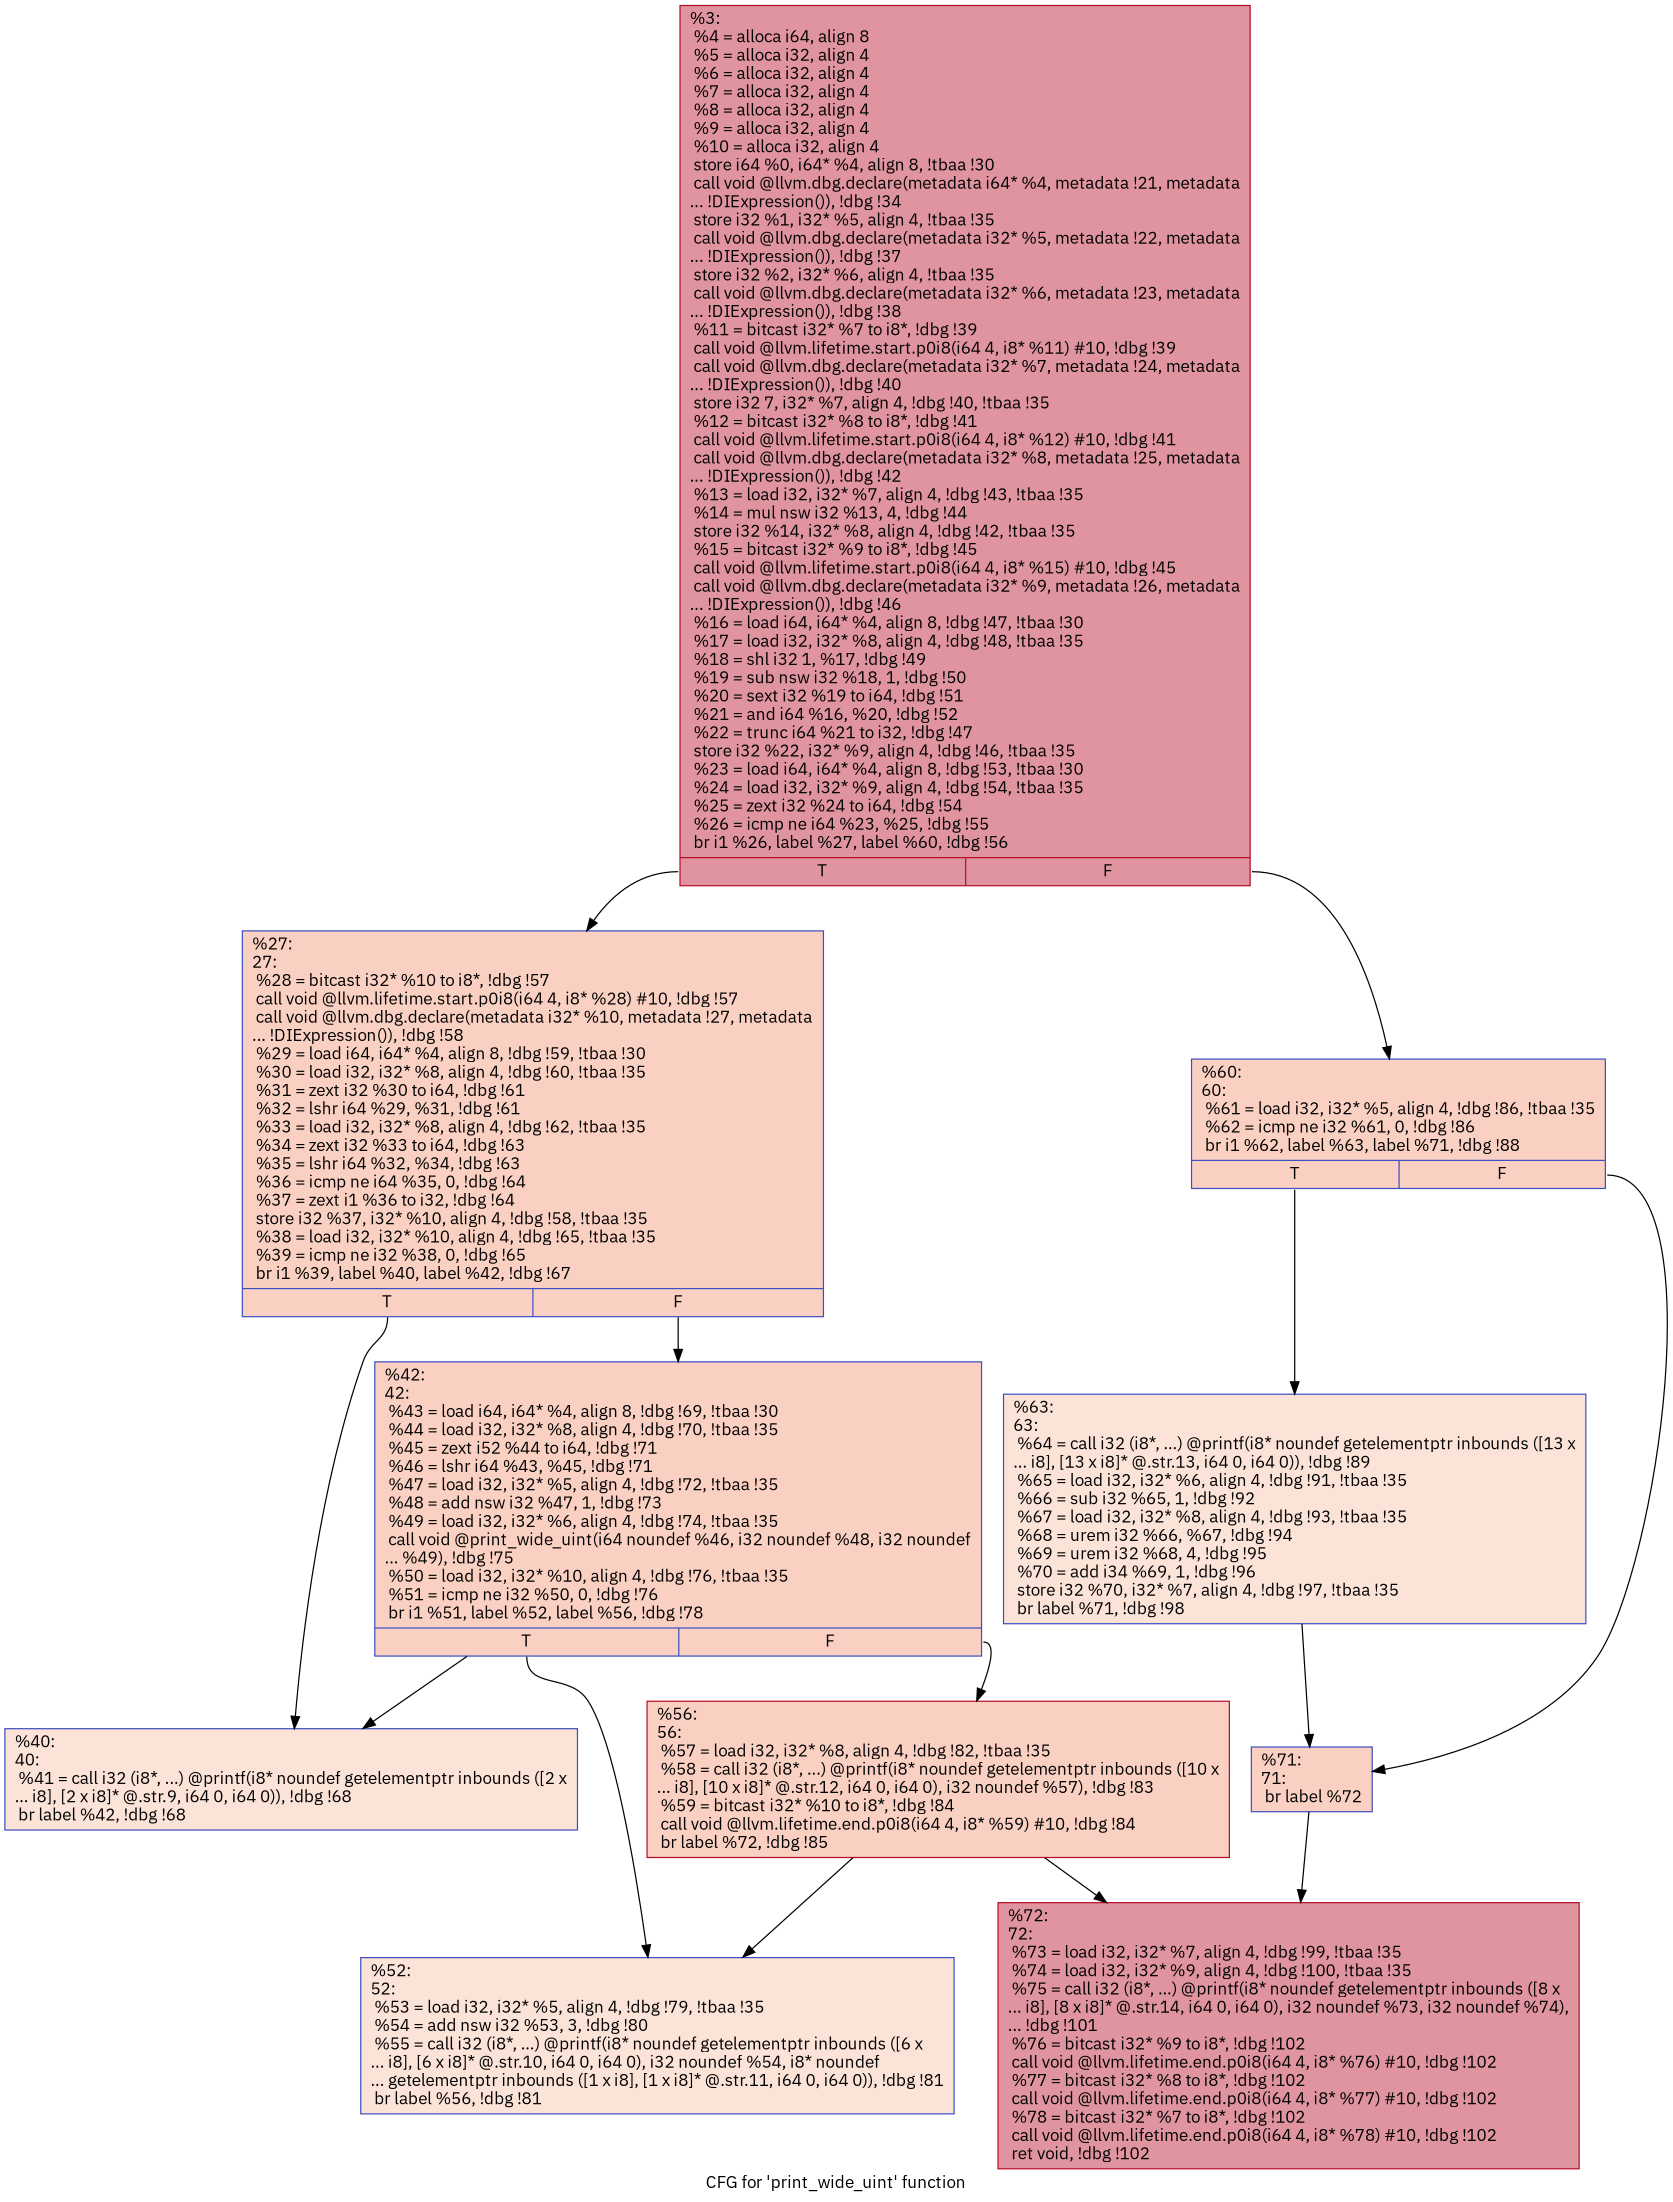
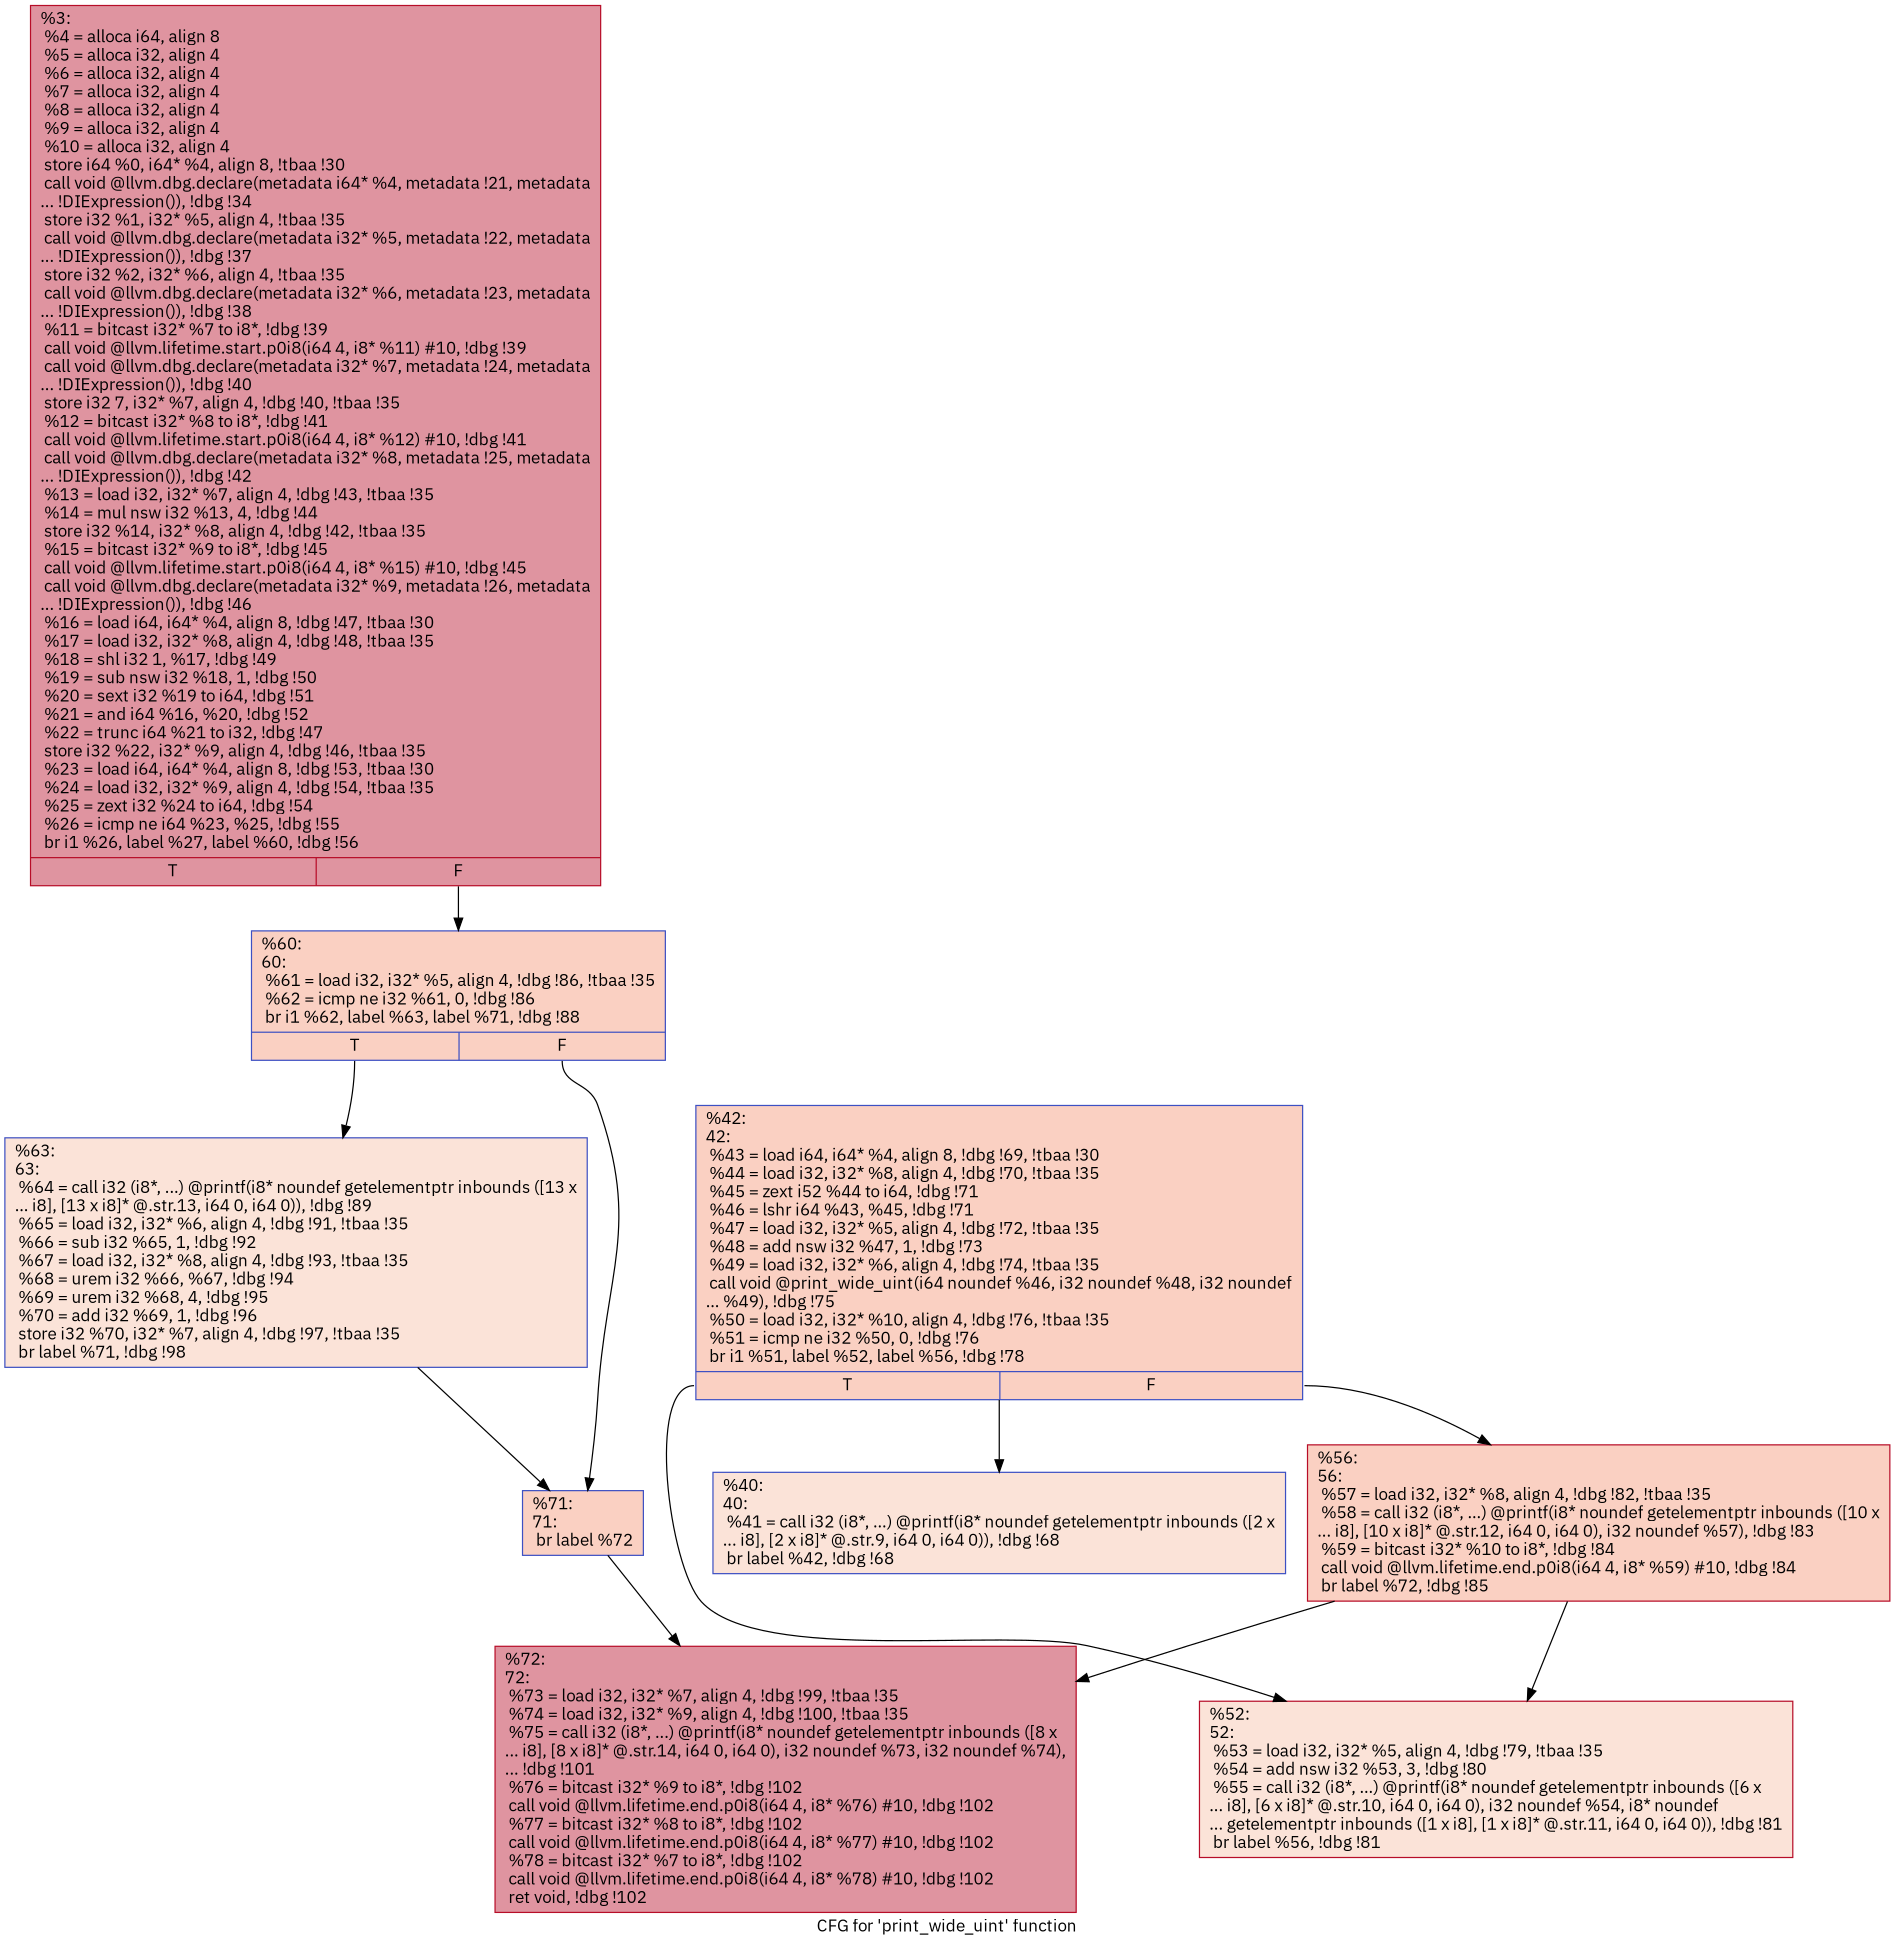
node "%27:": removed
node "%63:": text "%70 = add i34 %69, 1, !dbg !96" -> "%70 = add i32 %69, 1, !dbg !96"
node "%52:": color #3d50c3ff -> #b70d28ff
